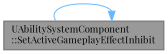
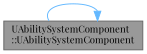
node "UAbilitySystemComponent ::SetActiveGameplayEffectInhibit": label "UAbilitySystemComponent ::SetActiveGameplayEffectInhibit" -> "UAbilitySystemComponent ::UAbilitySystemComponent"
